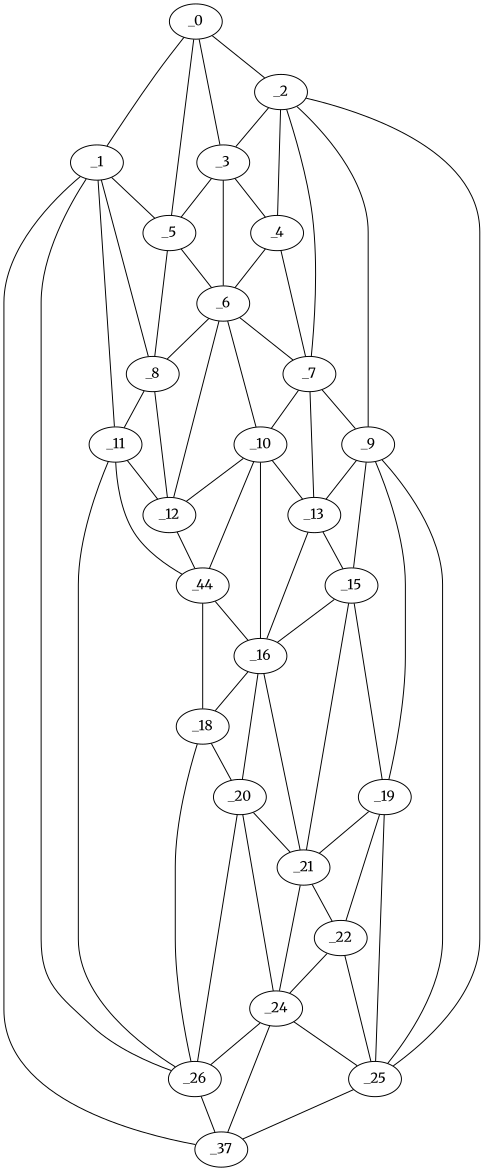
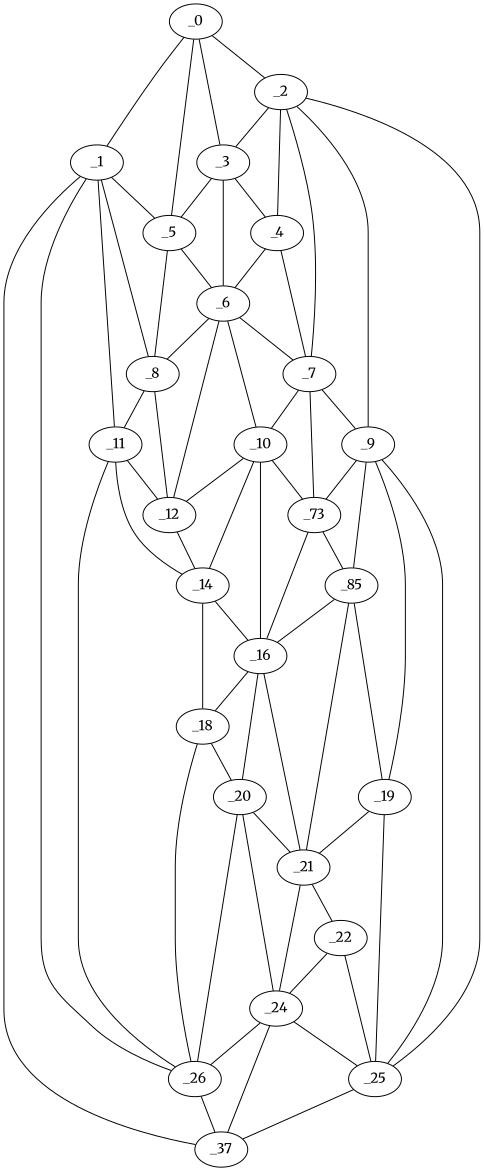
node "_13": label "_13" -> "_73"
node "_44": label "_44" -> "_14"
node "_15": label "_15" -> "_85"
edge "_19" -- "_22": removed
